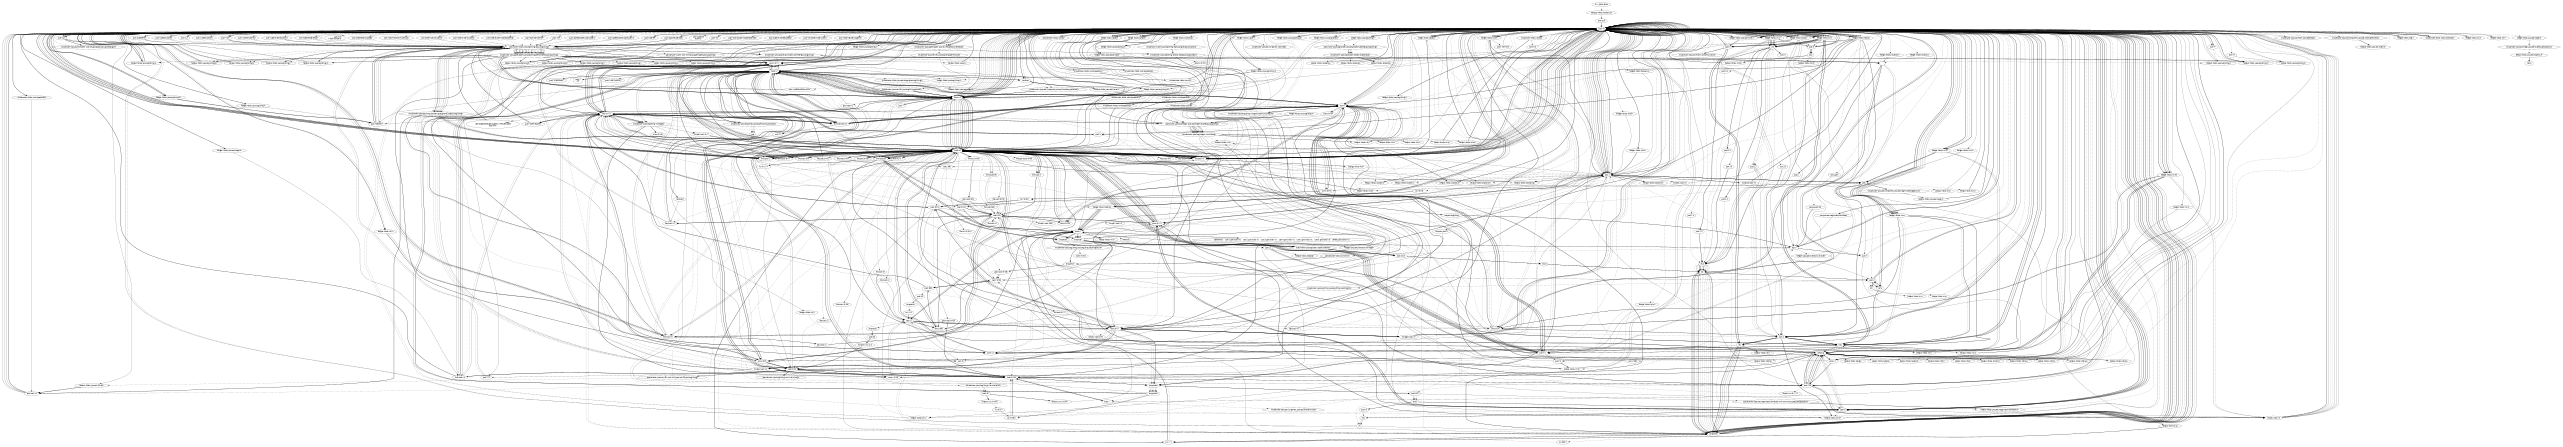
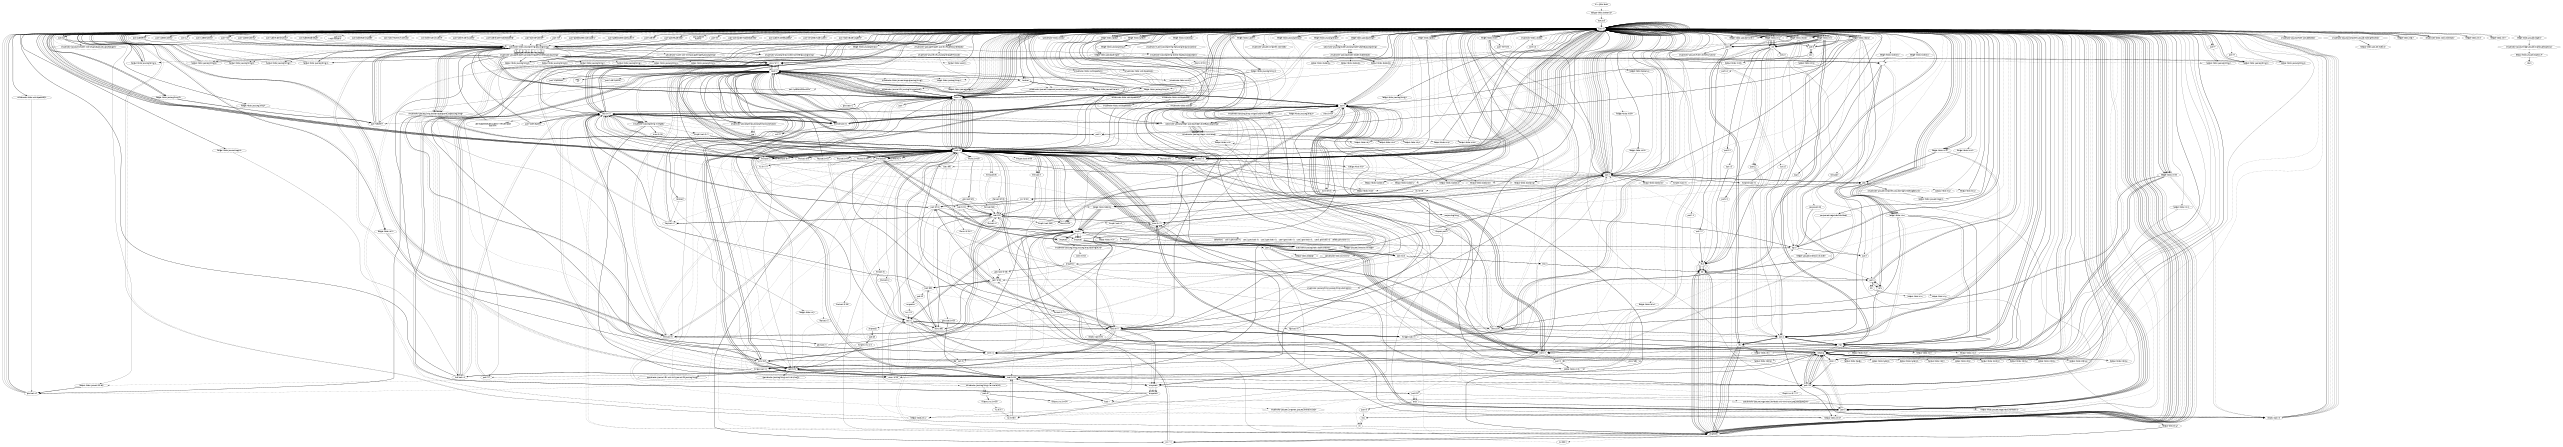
edge "fieldput <blobs: int t>" -> "load.r r0": added
node "fieldput <blobs: int X>": added
